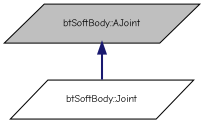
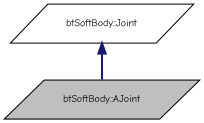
edge "btSoftBody::Joint" -> "btSoftBody::AJoint": reversed
